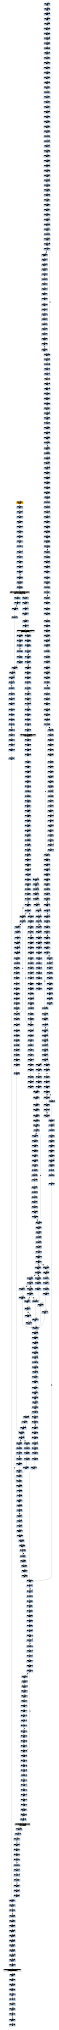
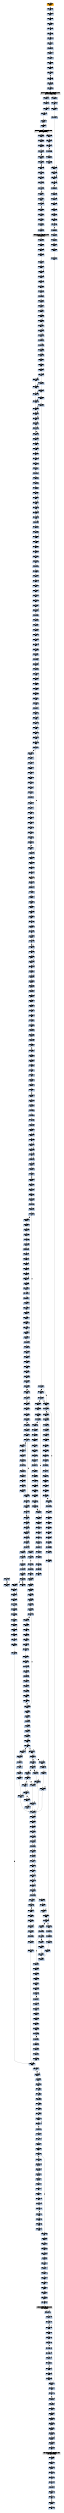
node "0x0042baf1 movl": added
node "0x0042bcc6 cmpl": removed
